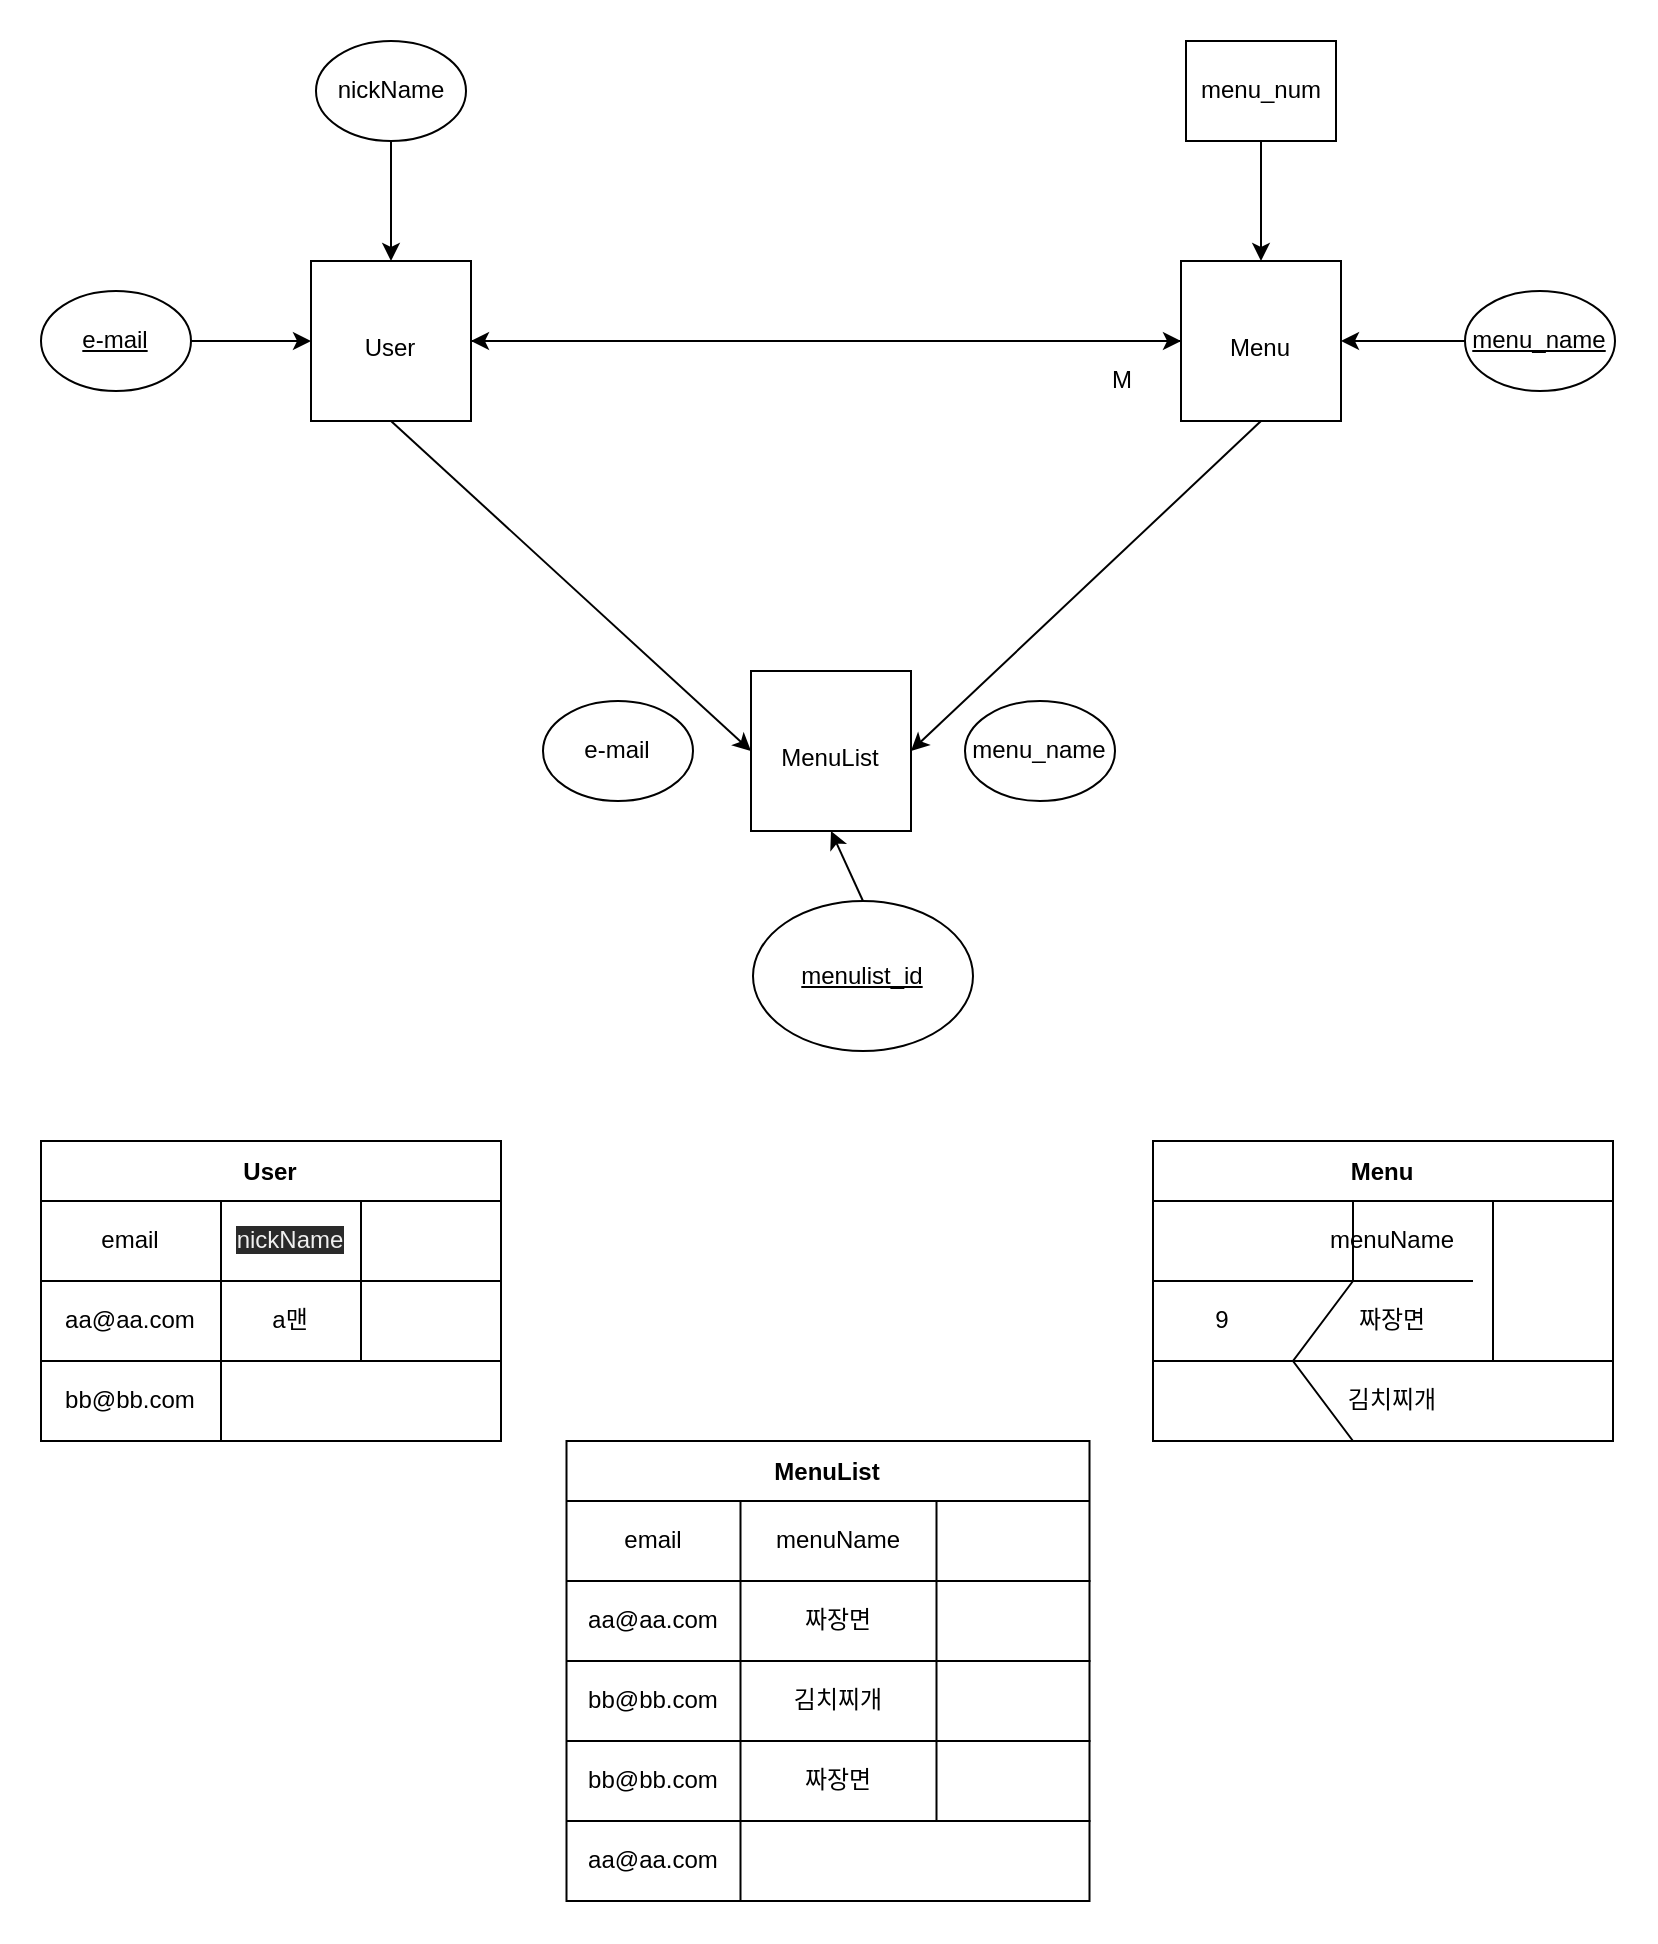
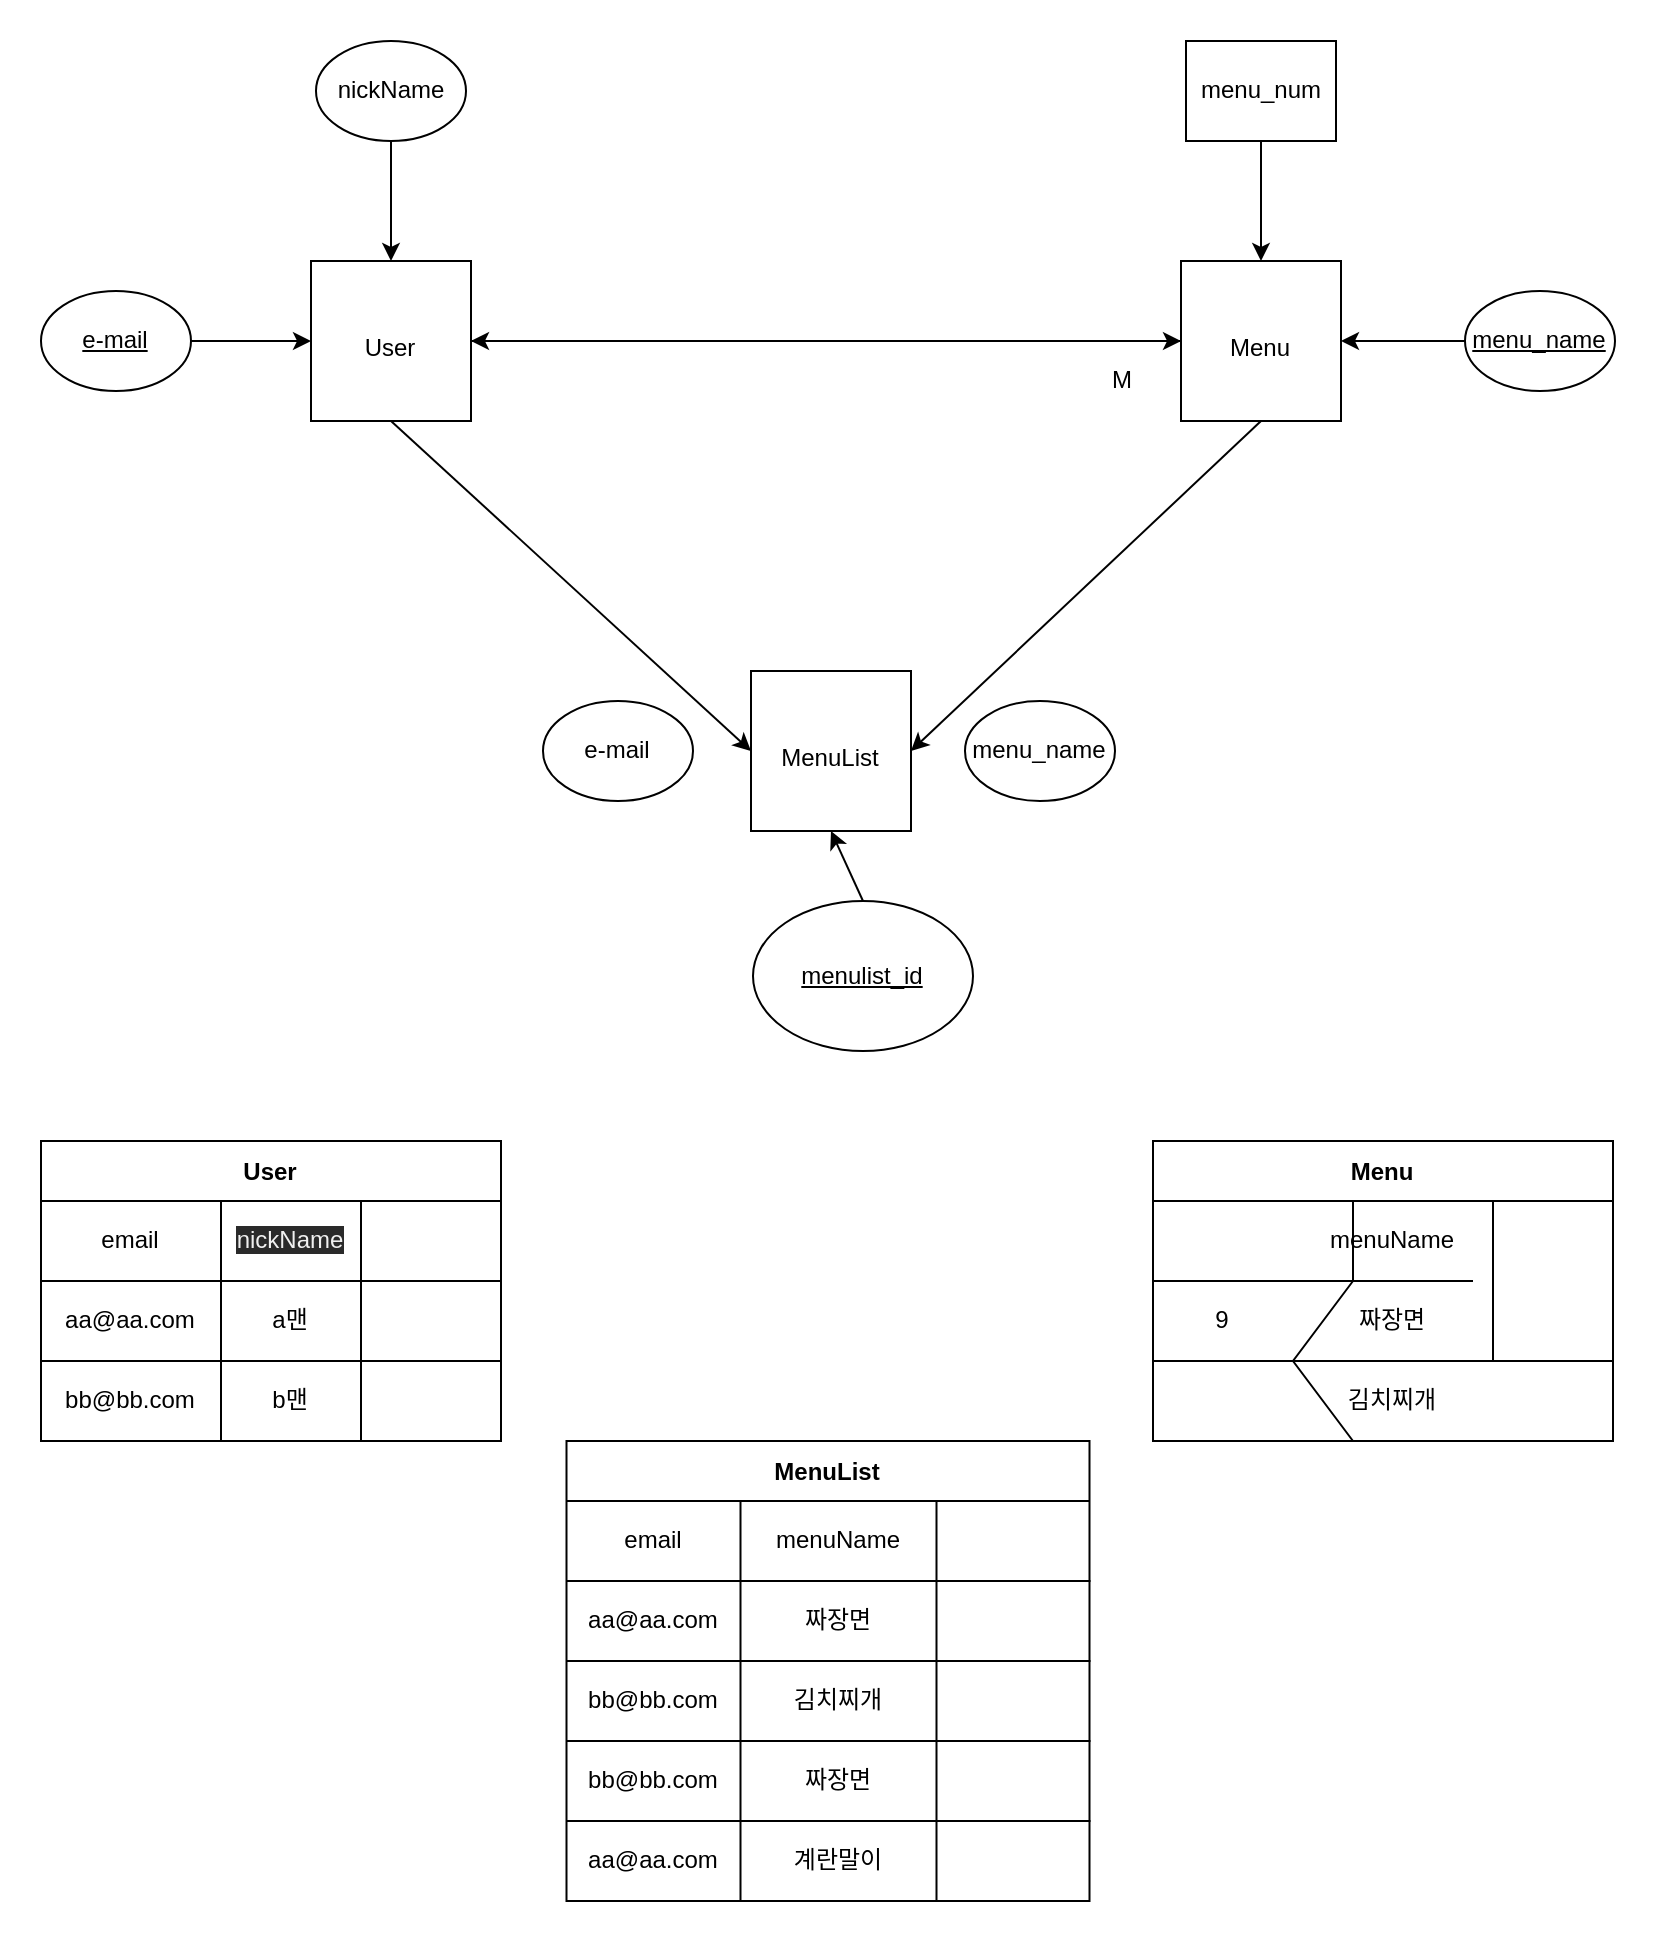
node "b맨": added
node "계란말이": added
